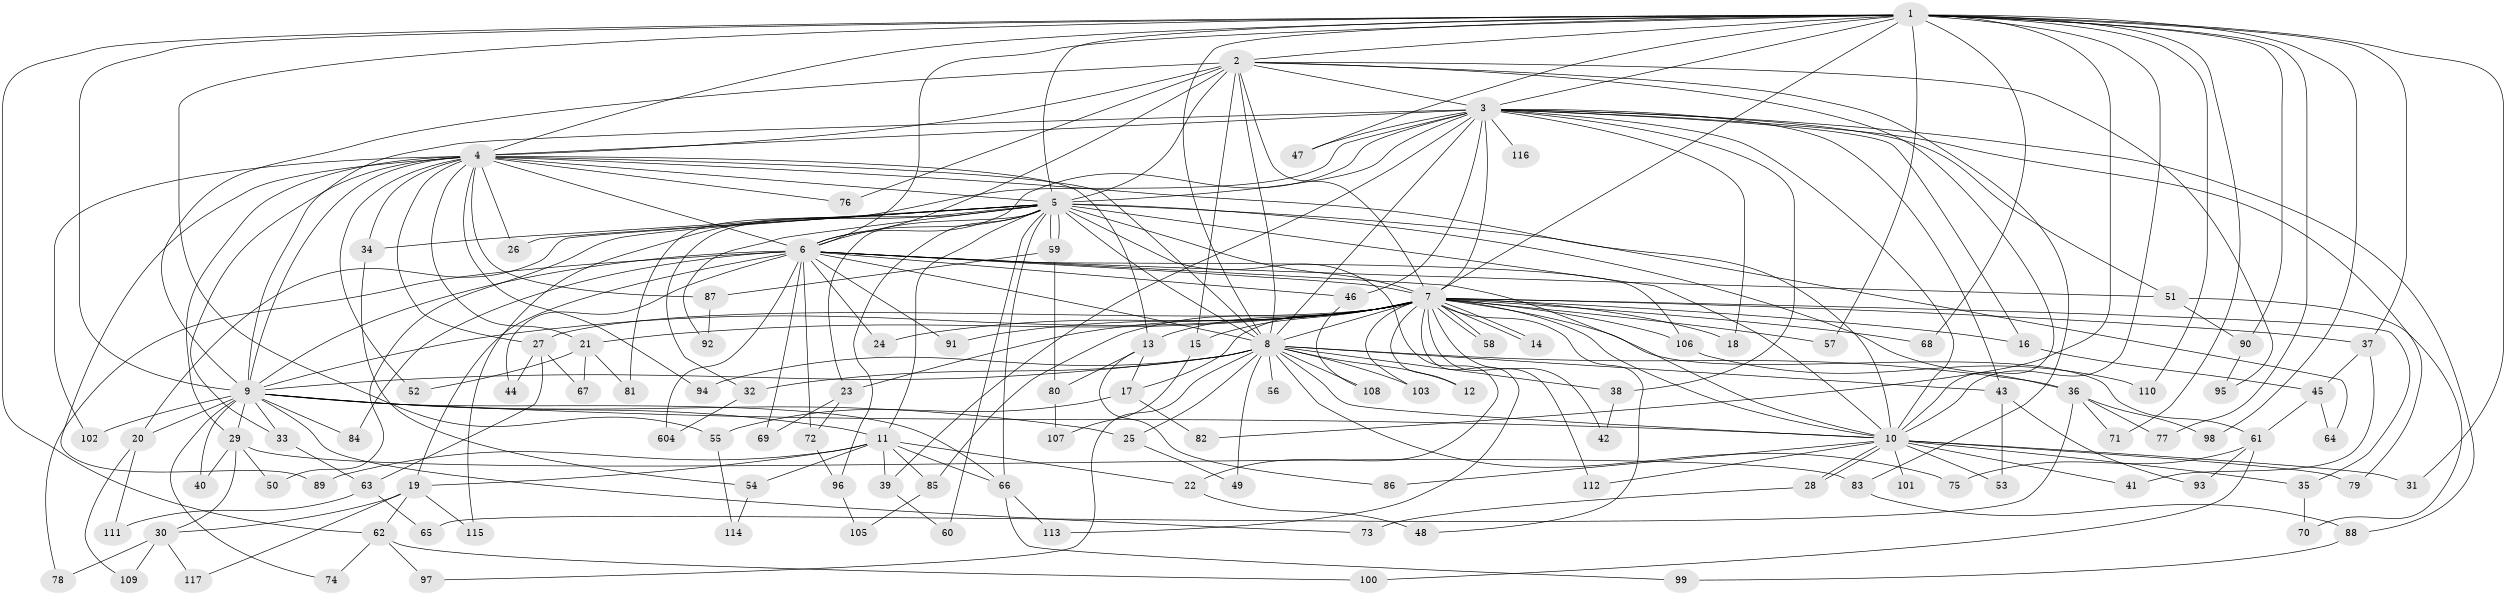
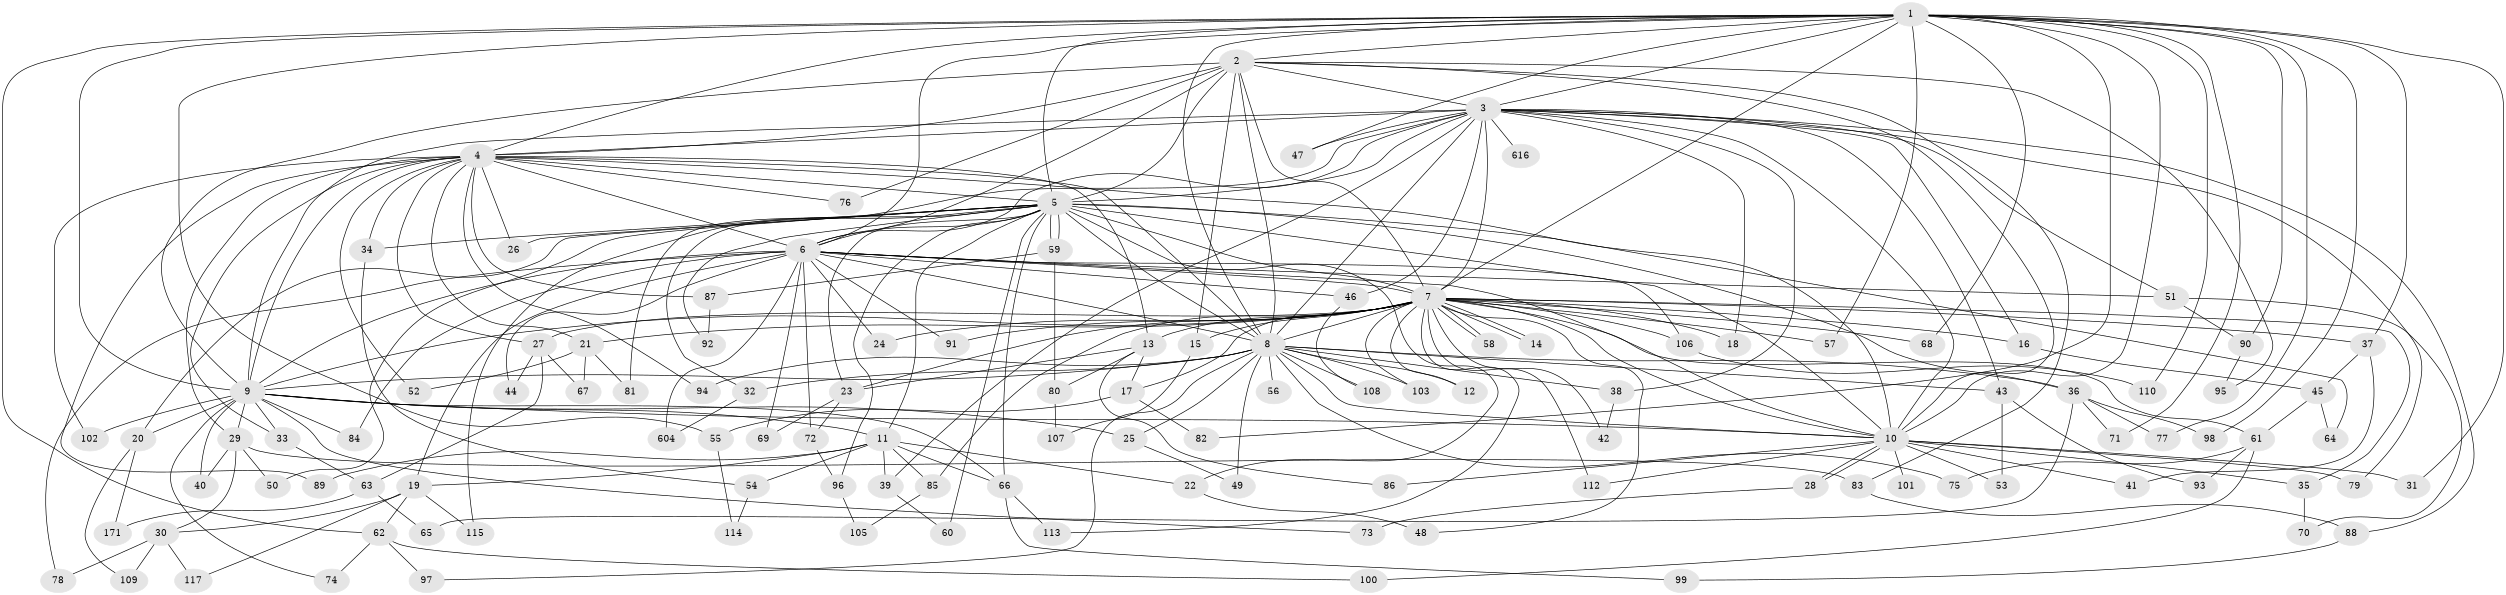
node "116": label "116" -> "616"
edge "13" -- "23": added
node "111": label "111" -> "171"
